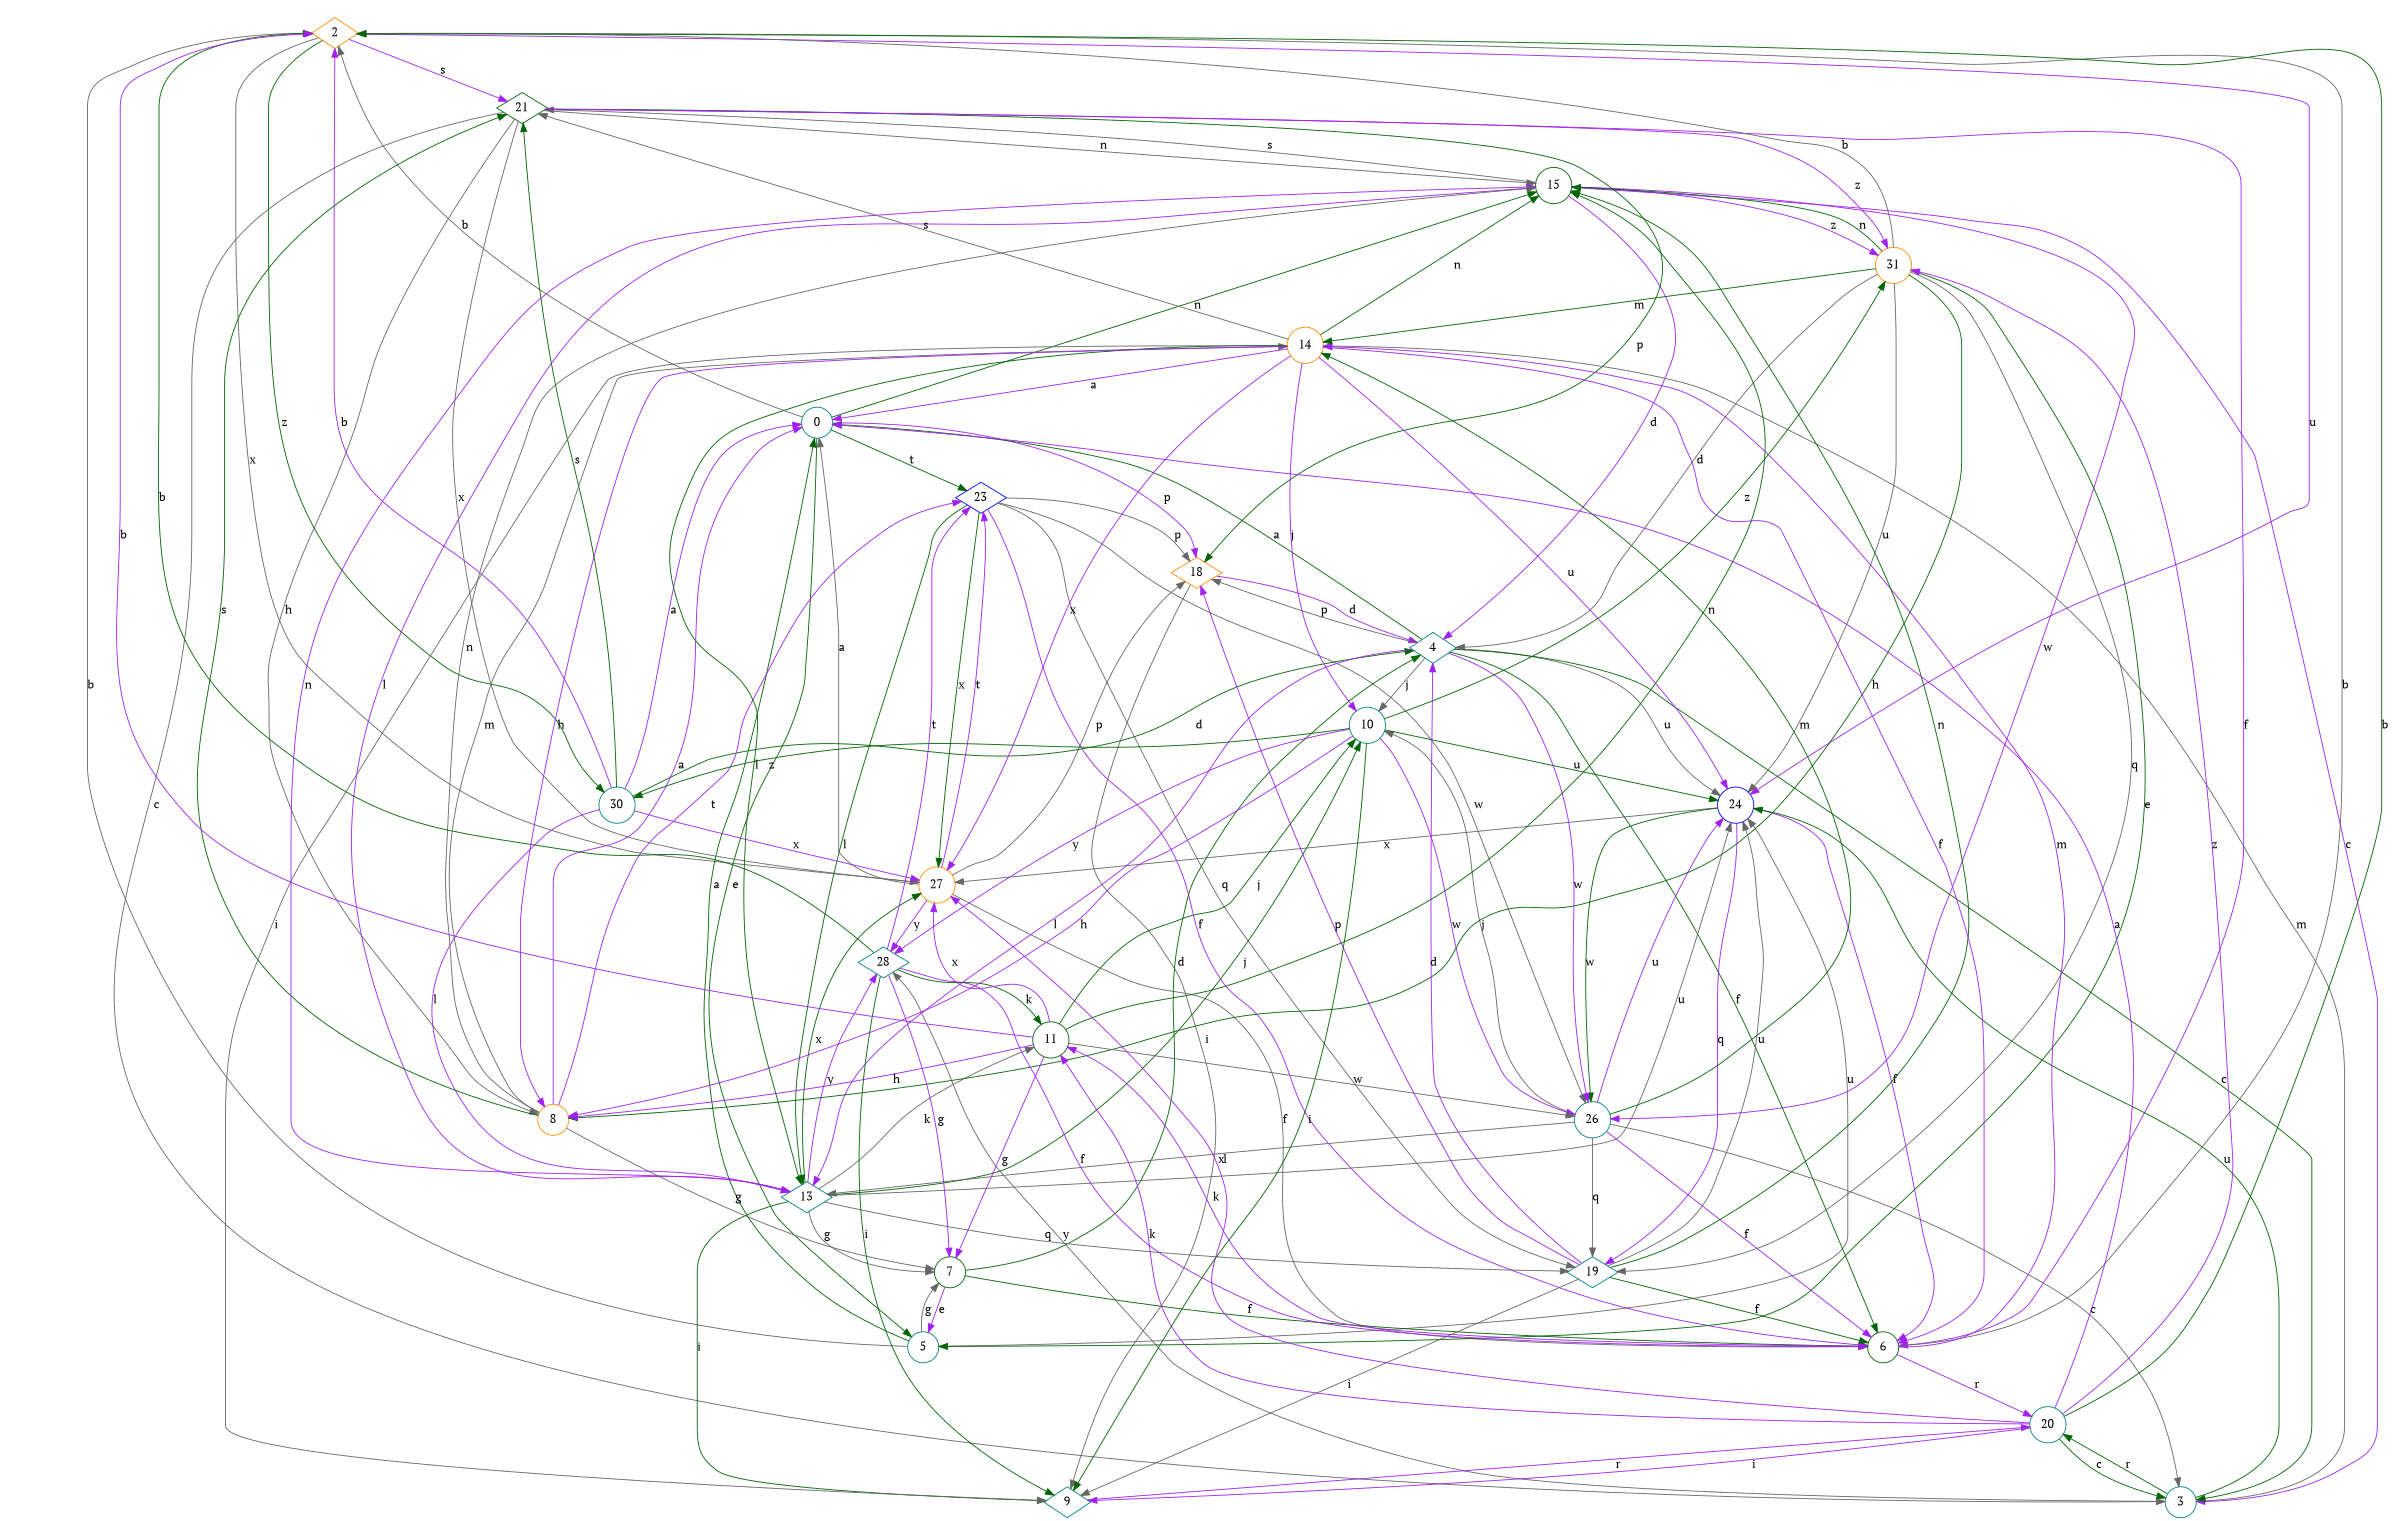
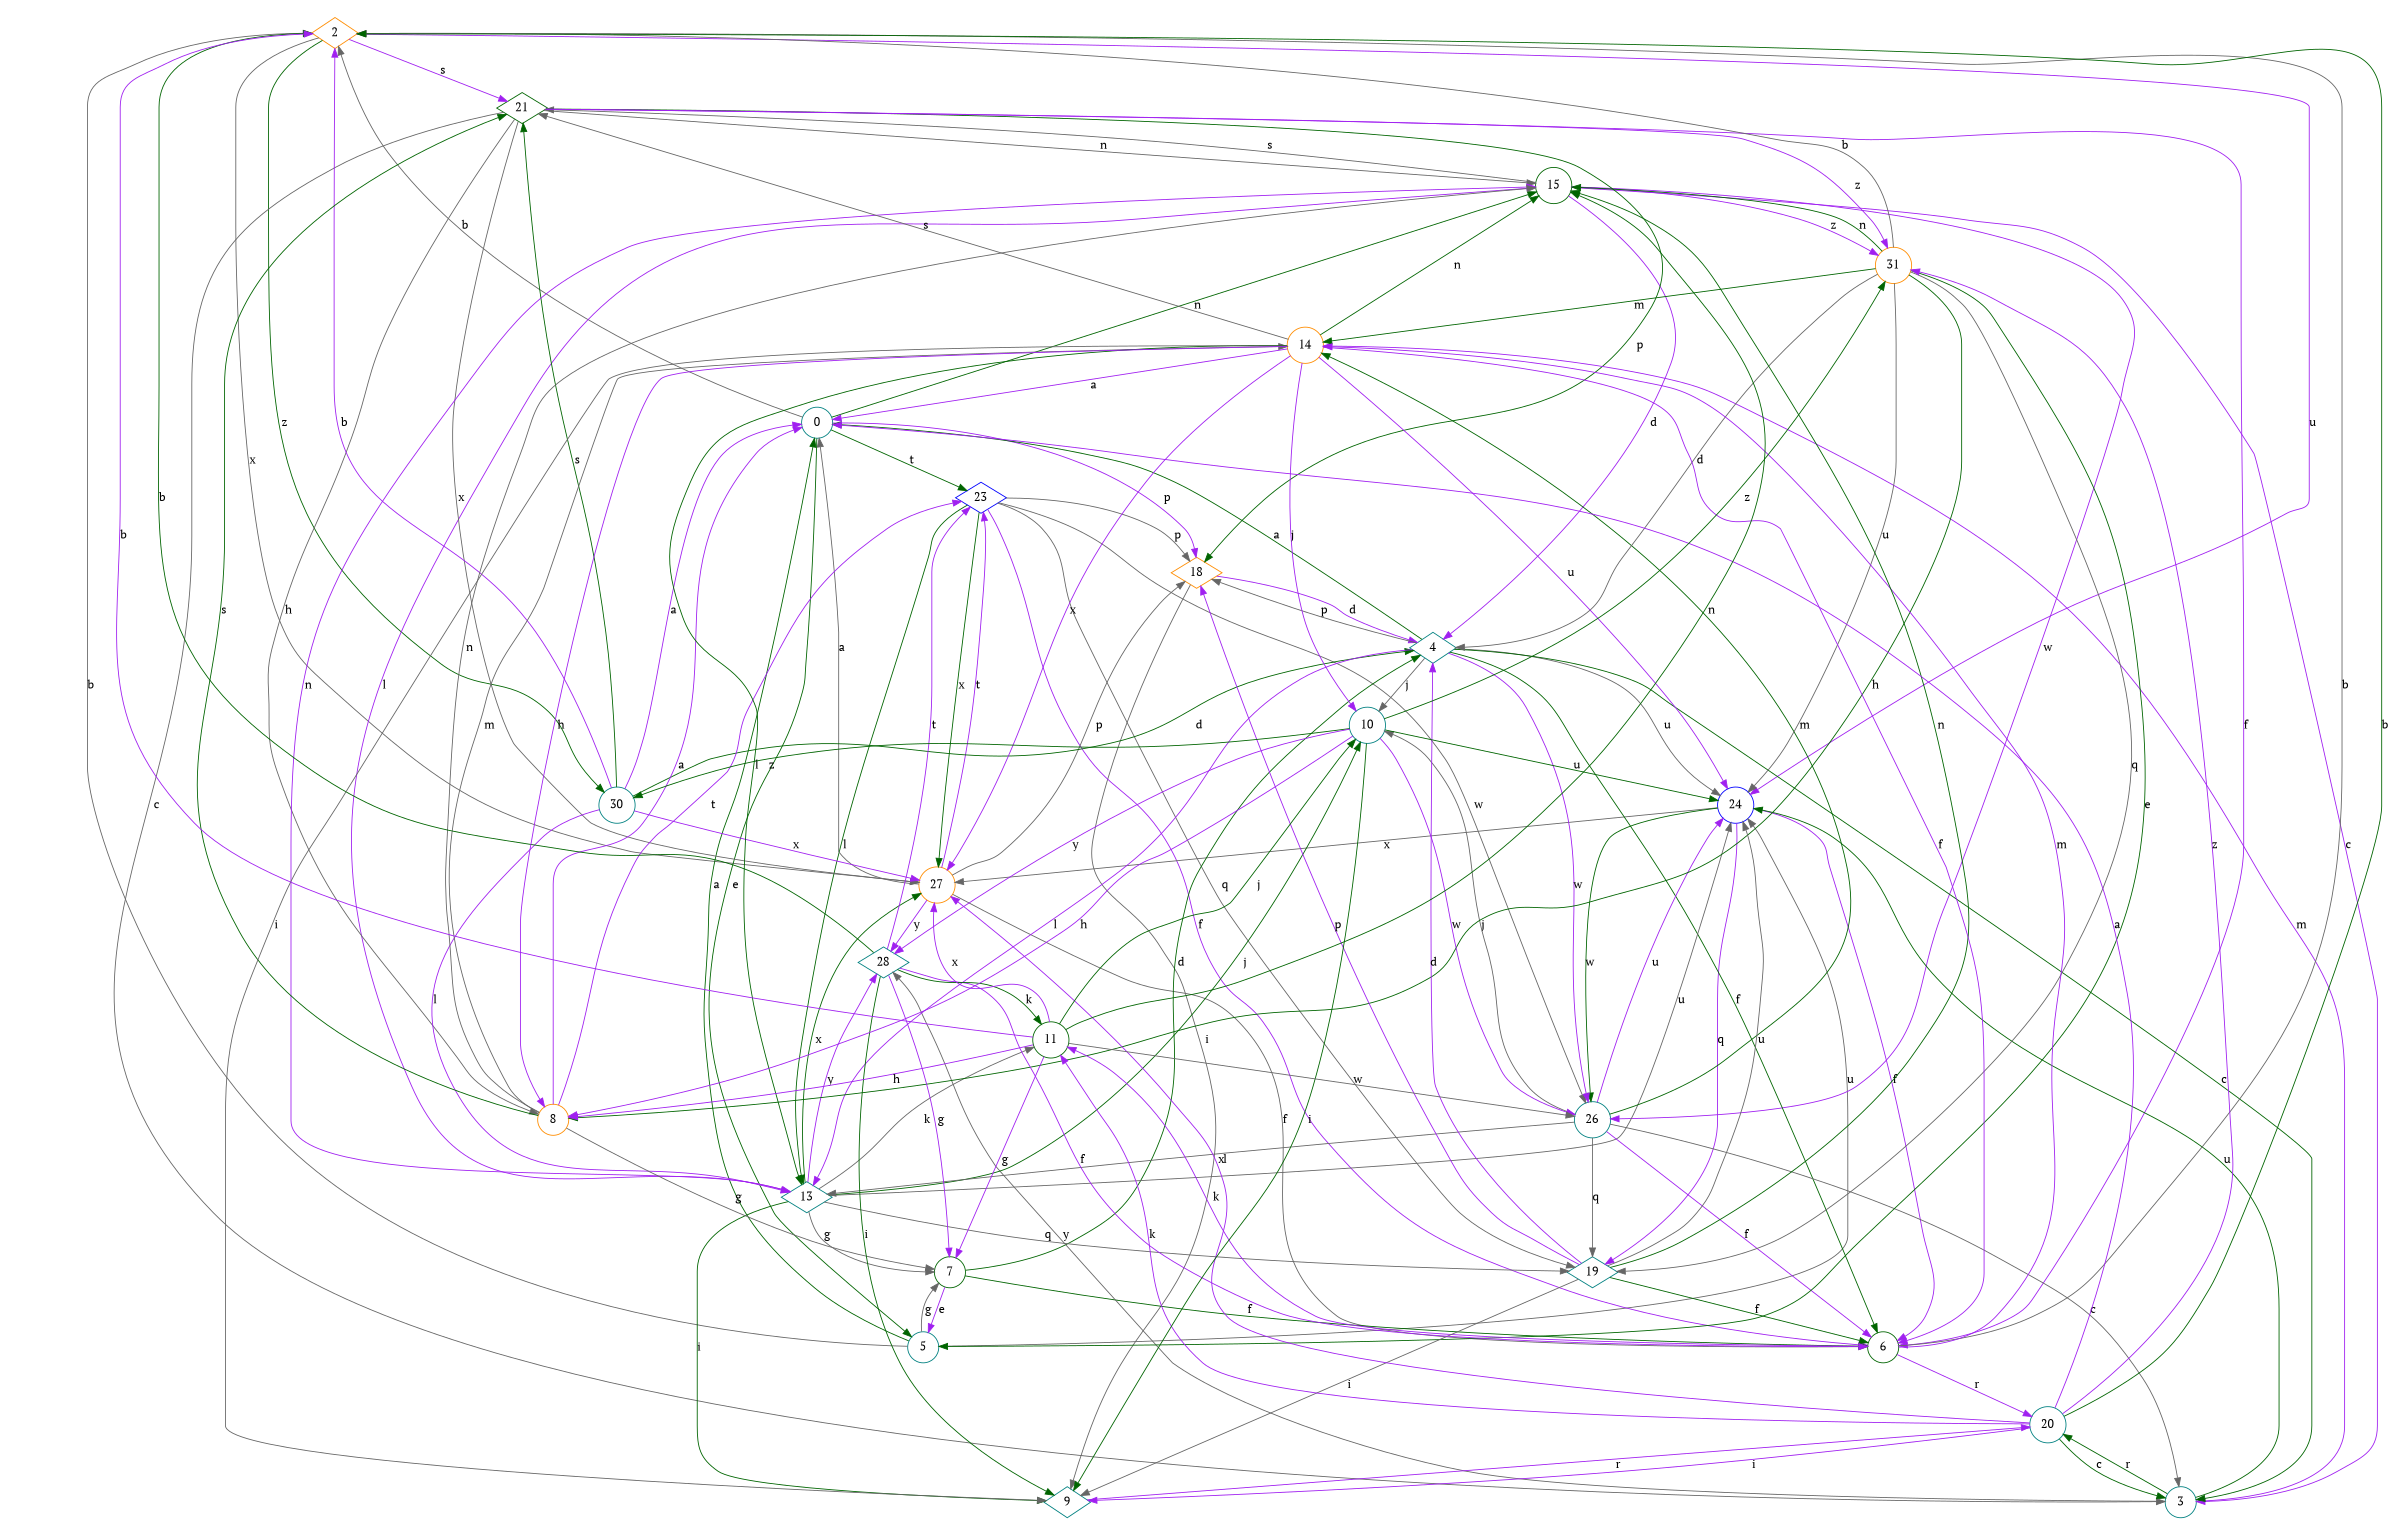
edge "3" -> "14": color gray40 -> purple
